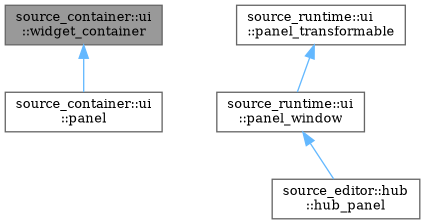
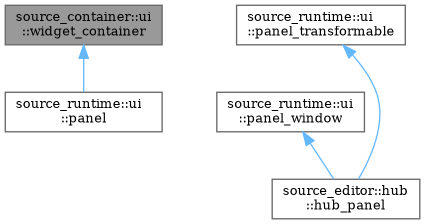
edge "source_runtime::ui ::panel_window" -> "source_runtime::ui ::panel_transformable": now "source_editor::hub ::hub_panel" -> "source_runtime::ui ::panel_transformable"
node "source_container::ui ::panel": label "source_container::ui ::panel" -> "source_runtime::ui ::panel"
